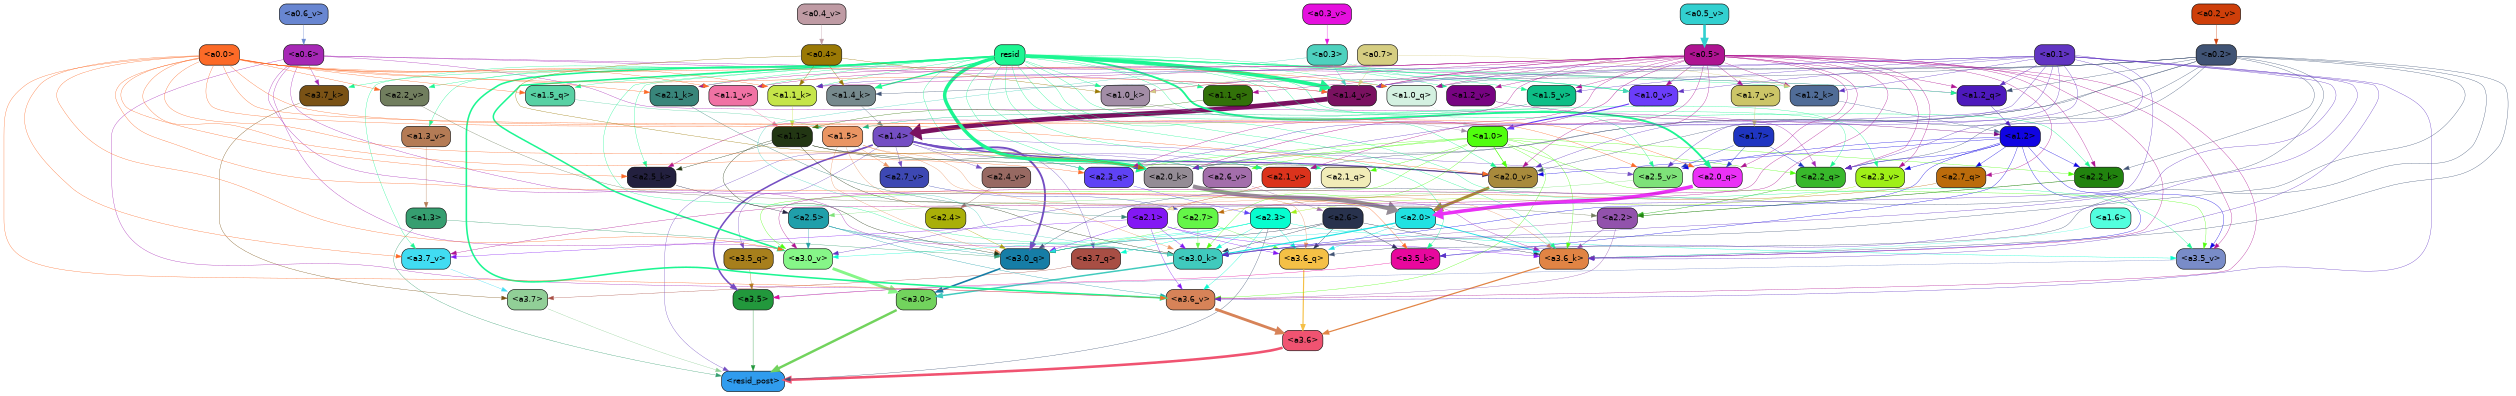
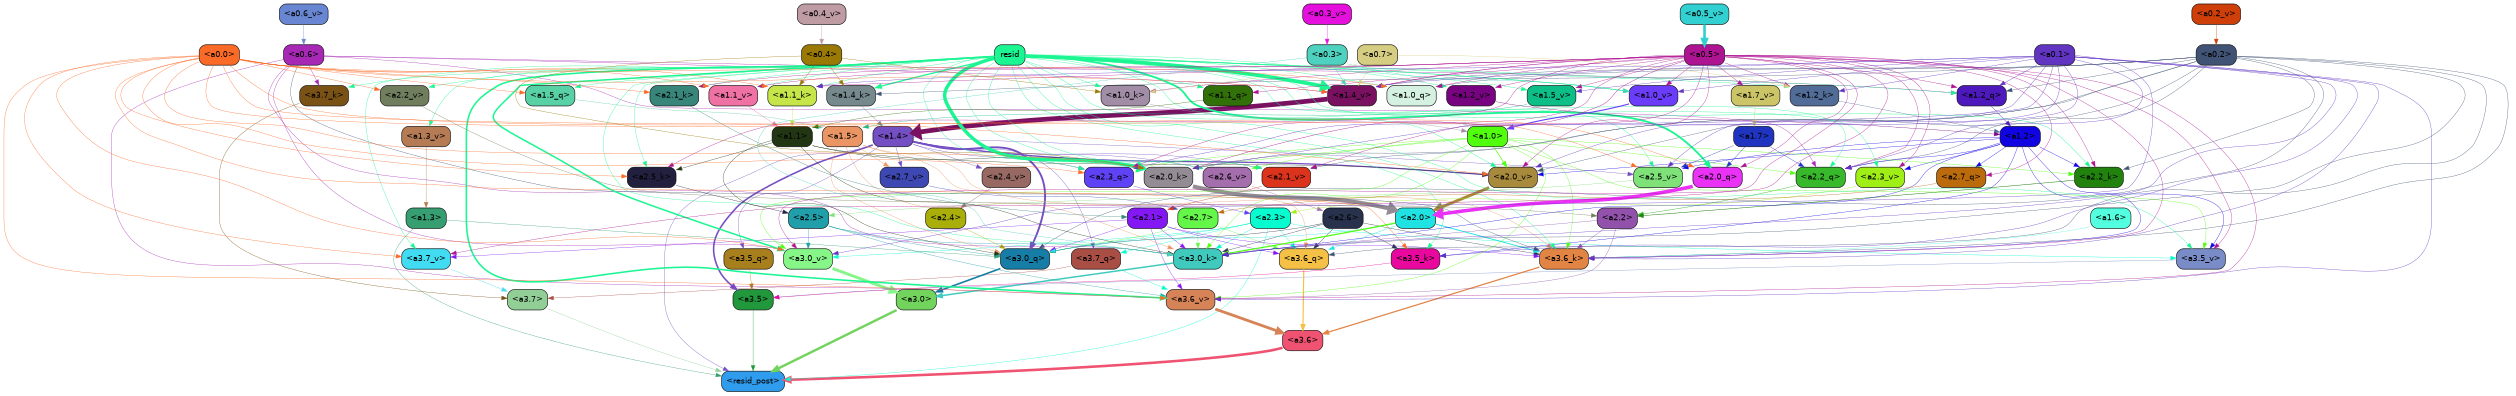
node "<a2.1_q>": removed
edge "<a0.6>" -> "<a3.6_k>": color #a628b5 -> #405374
edge "<a2.0>" -> "<a3.0_k>": color #21e2e2 -> #50fe0e
edge "<a2.3>" -> "<a3.6_v>": now "<a3.7_q>" -> "<a3.6_v>"
edge "<a2.3>" -> "<resid_post>": color #405374 -> #07fdcf
